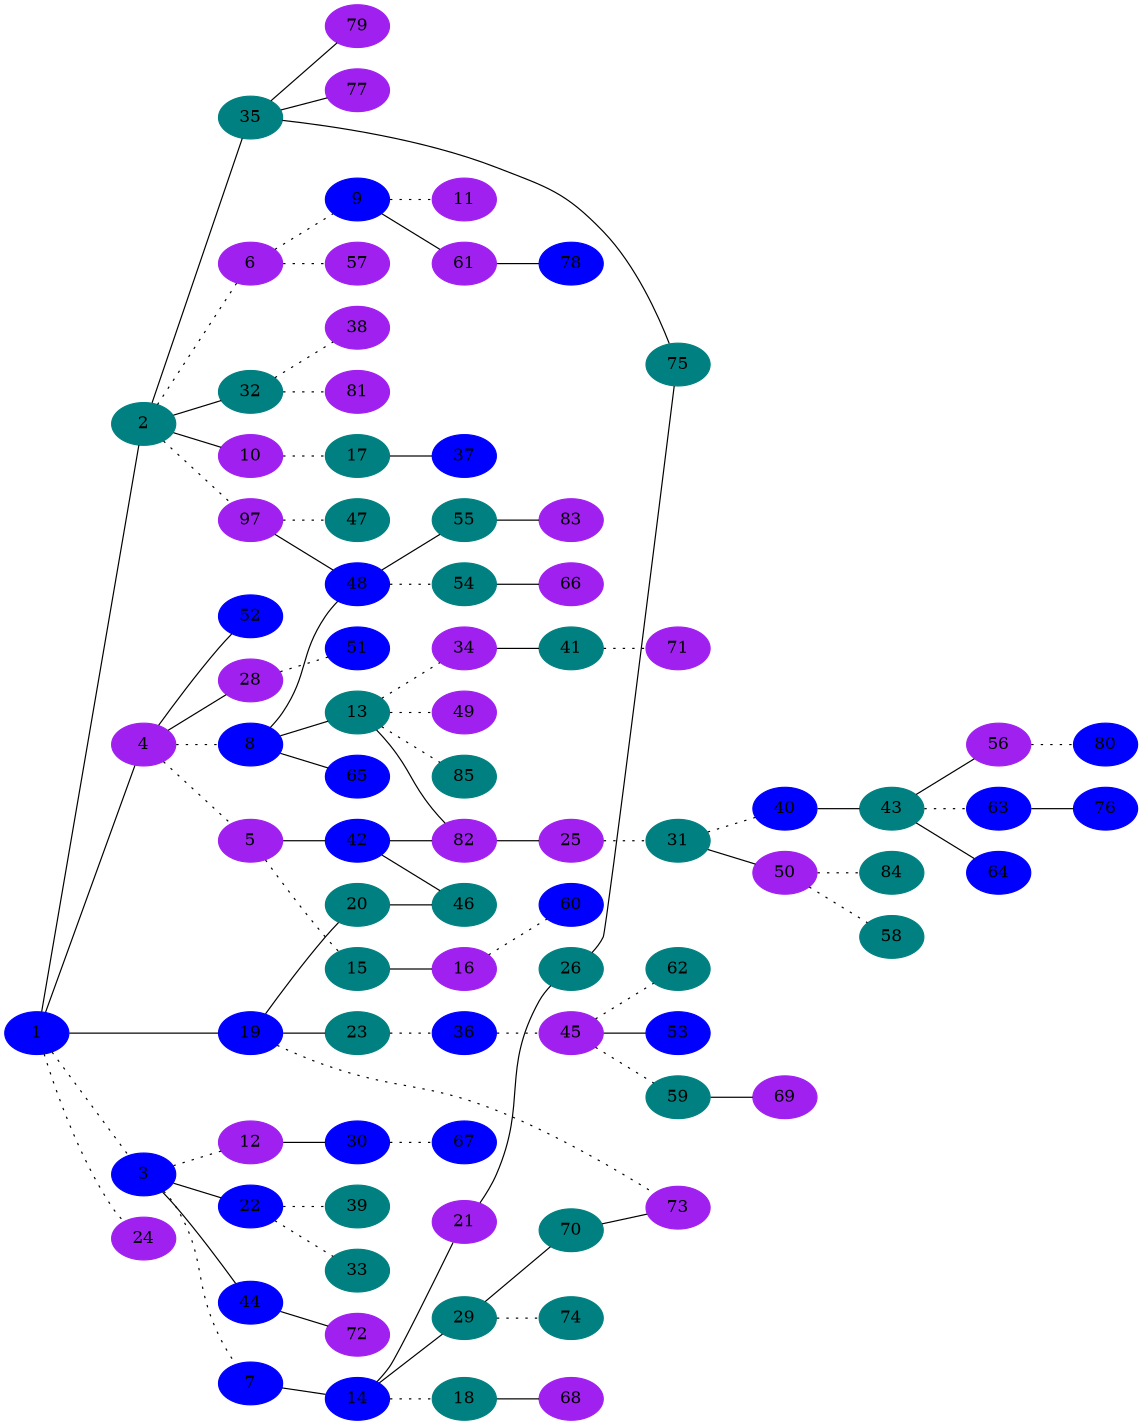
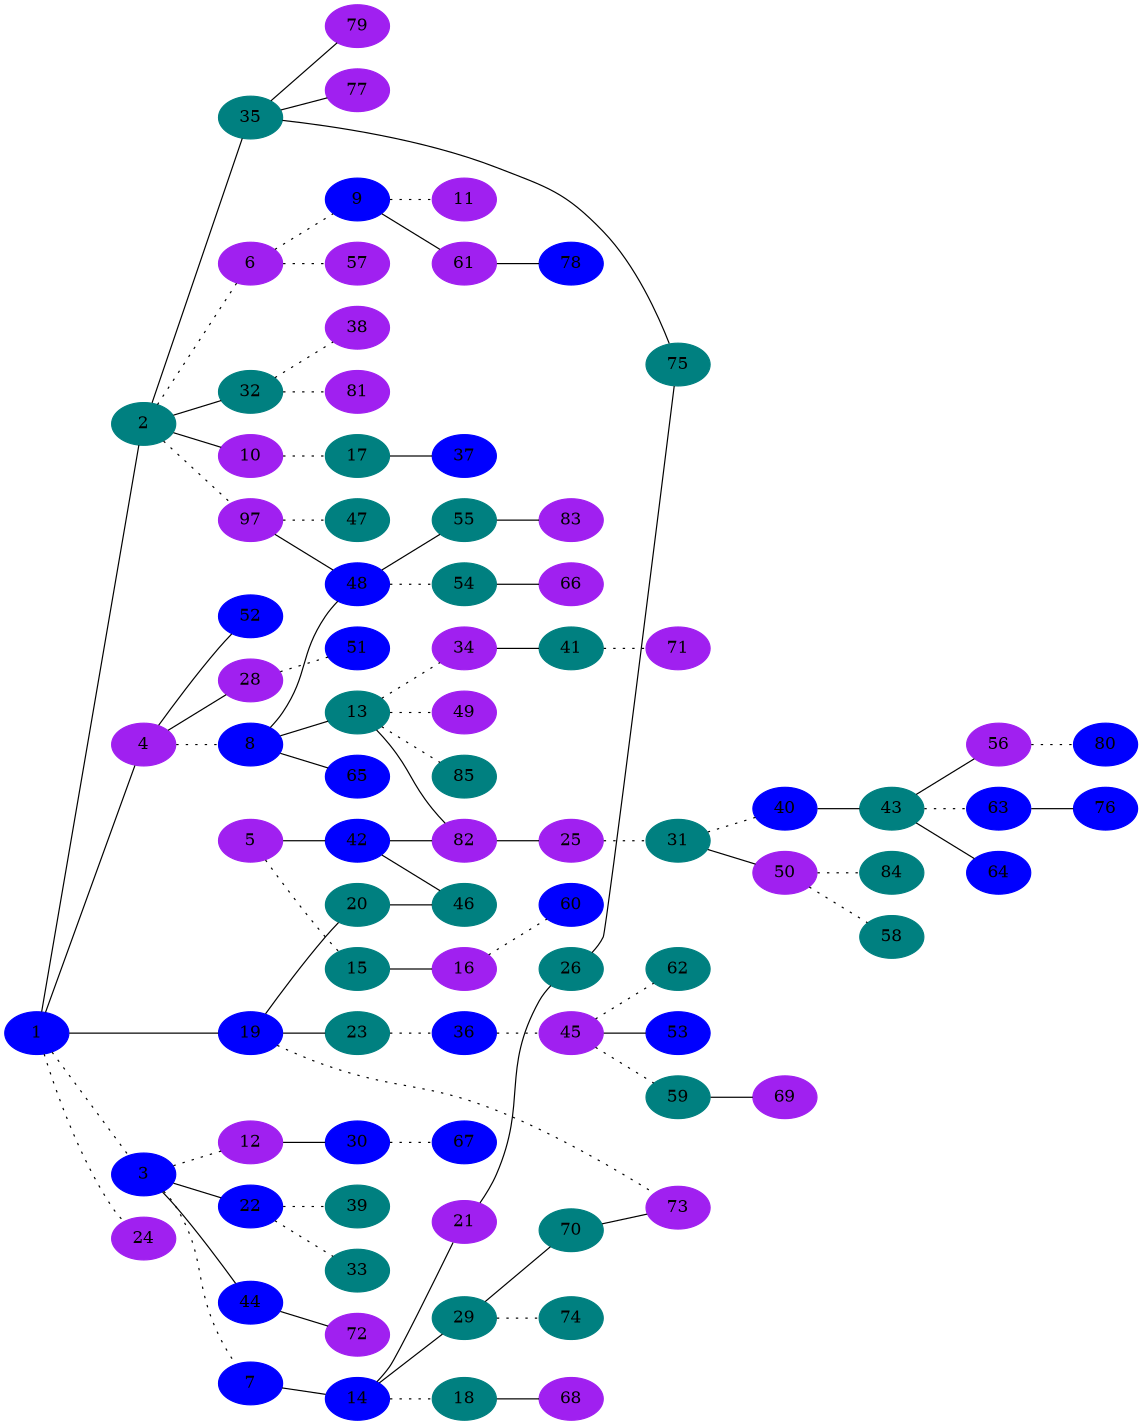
edge "4" -- "5": removed
